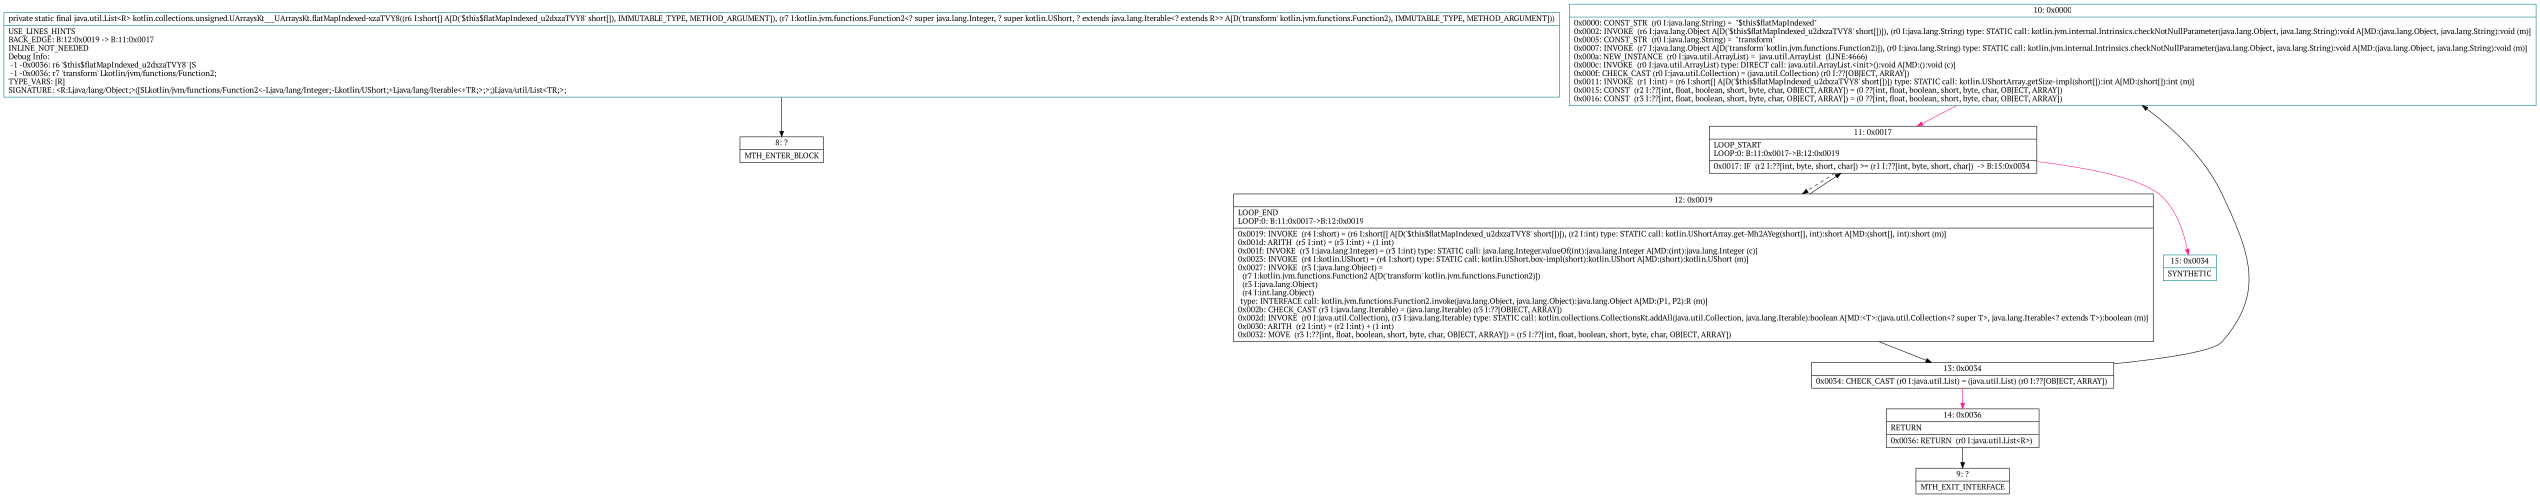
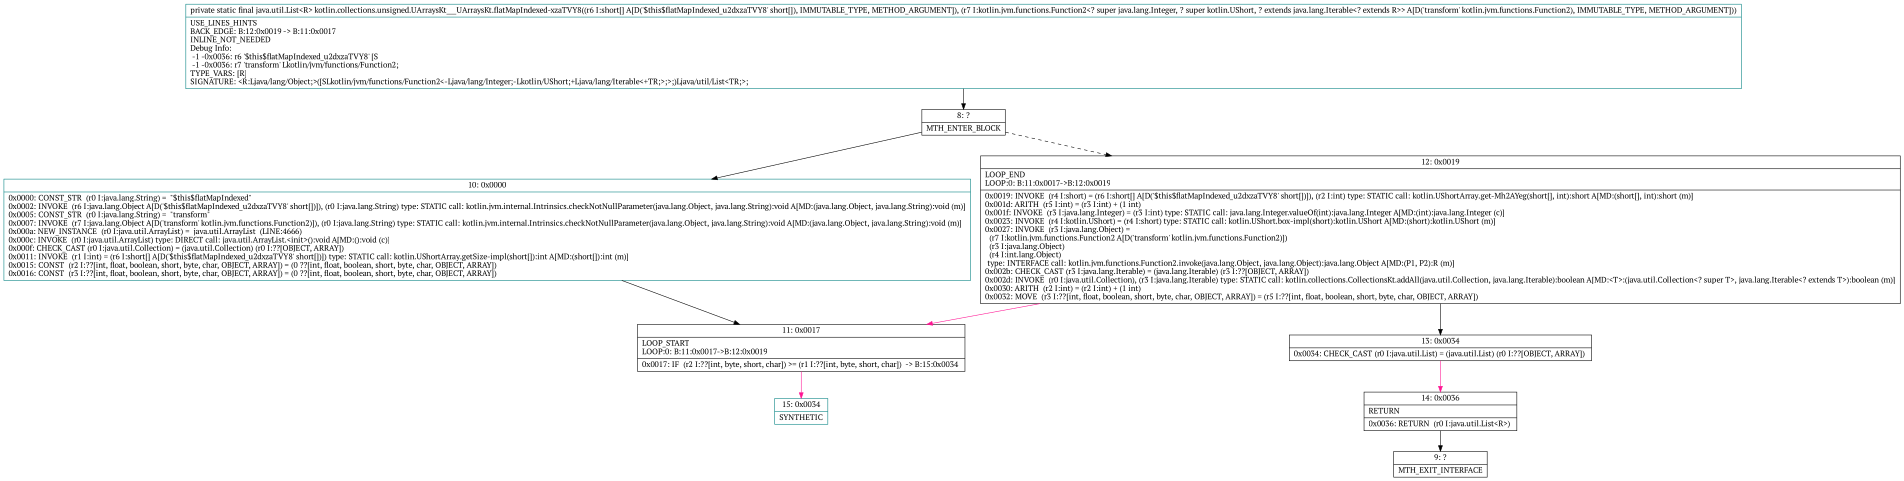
edge "10: 0x0000" -> "11: 0x0017": color deeppink -> black
edge "11: 0x0017" -> "12: 0x0019": now "8: ?" -> "12: 0x0019"
edge "12: 0x0019" -> "11: 0x0017": color black -> deeppink
edge "13: 0x0034" -> "10: 0x0000": now "8: ?" -> "10: 0x0000"
